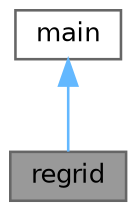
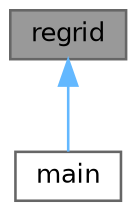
edge "regrid" -> "main": reversed
